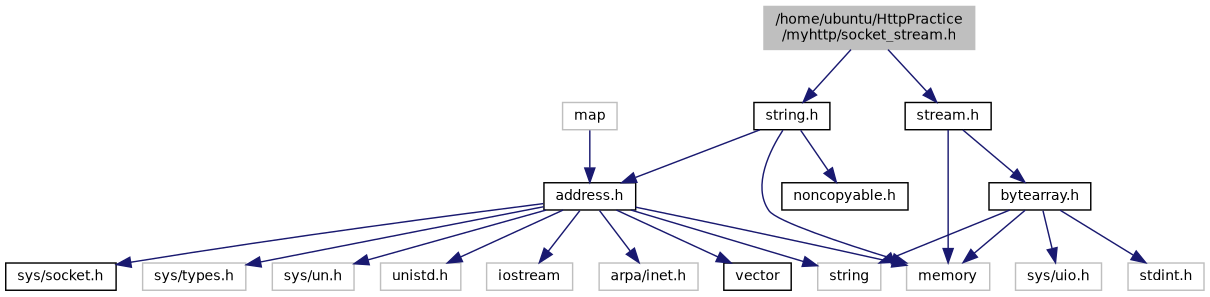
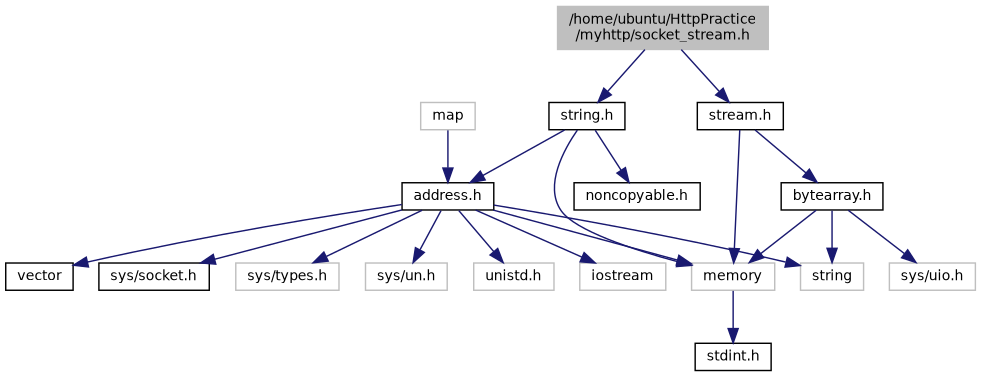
edge "bytearray.h" -> "stdint.h": now "memory" -> "stdint.h"
node "arpa/inet.h": removed
node "stdint.h": color grey75 -> black
